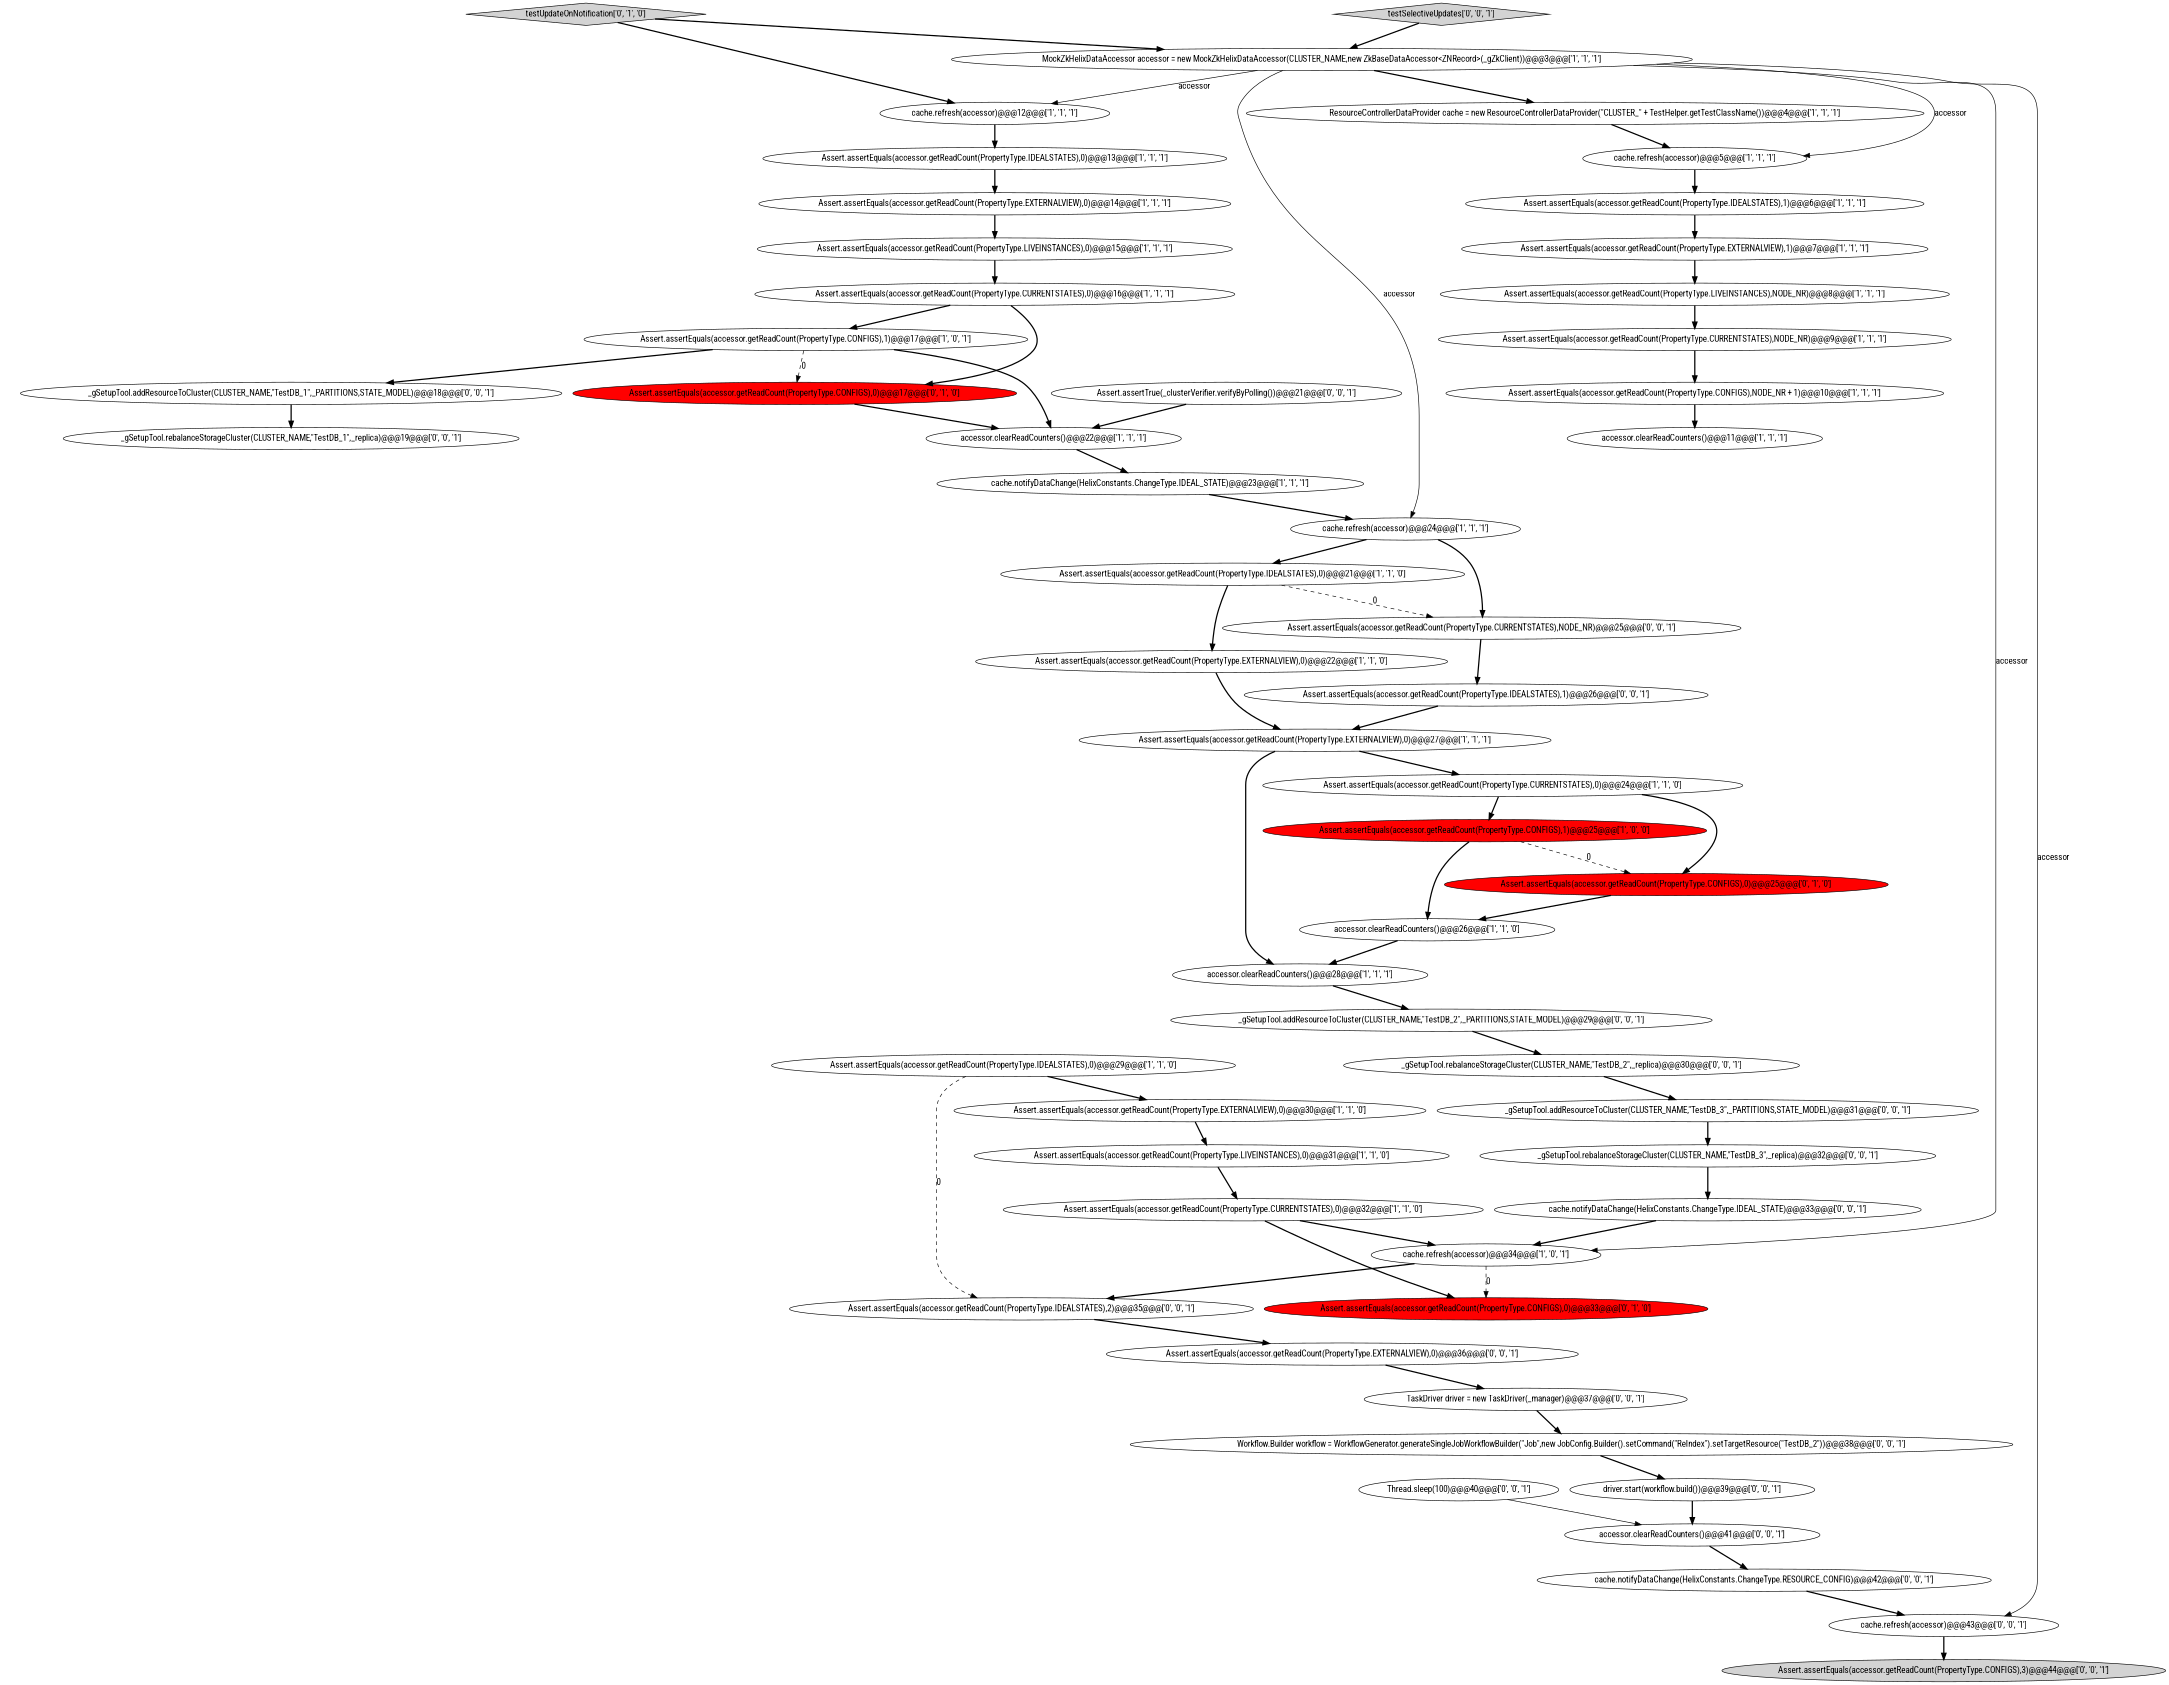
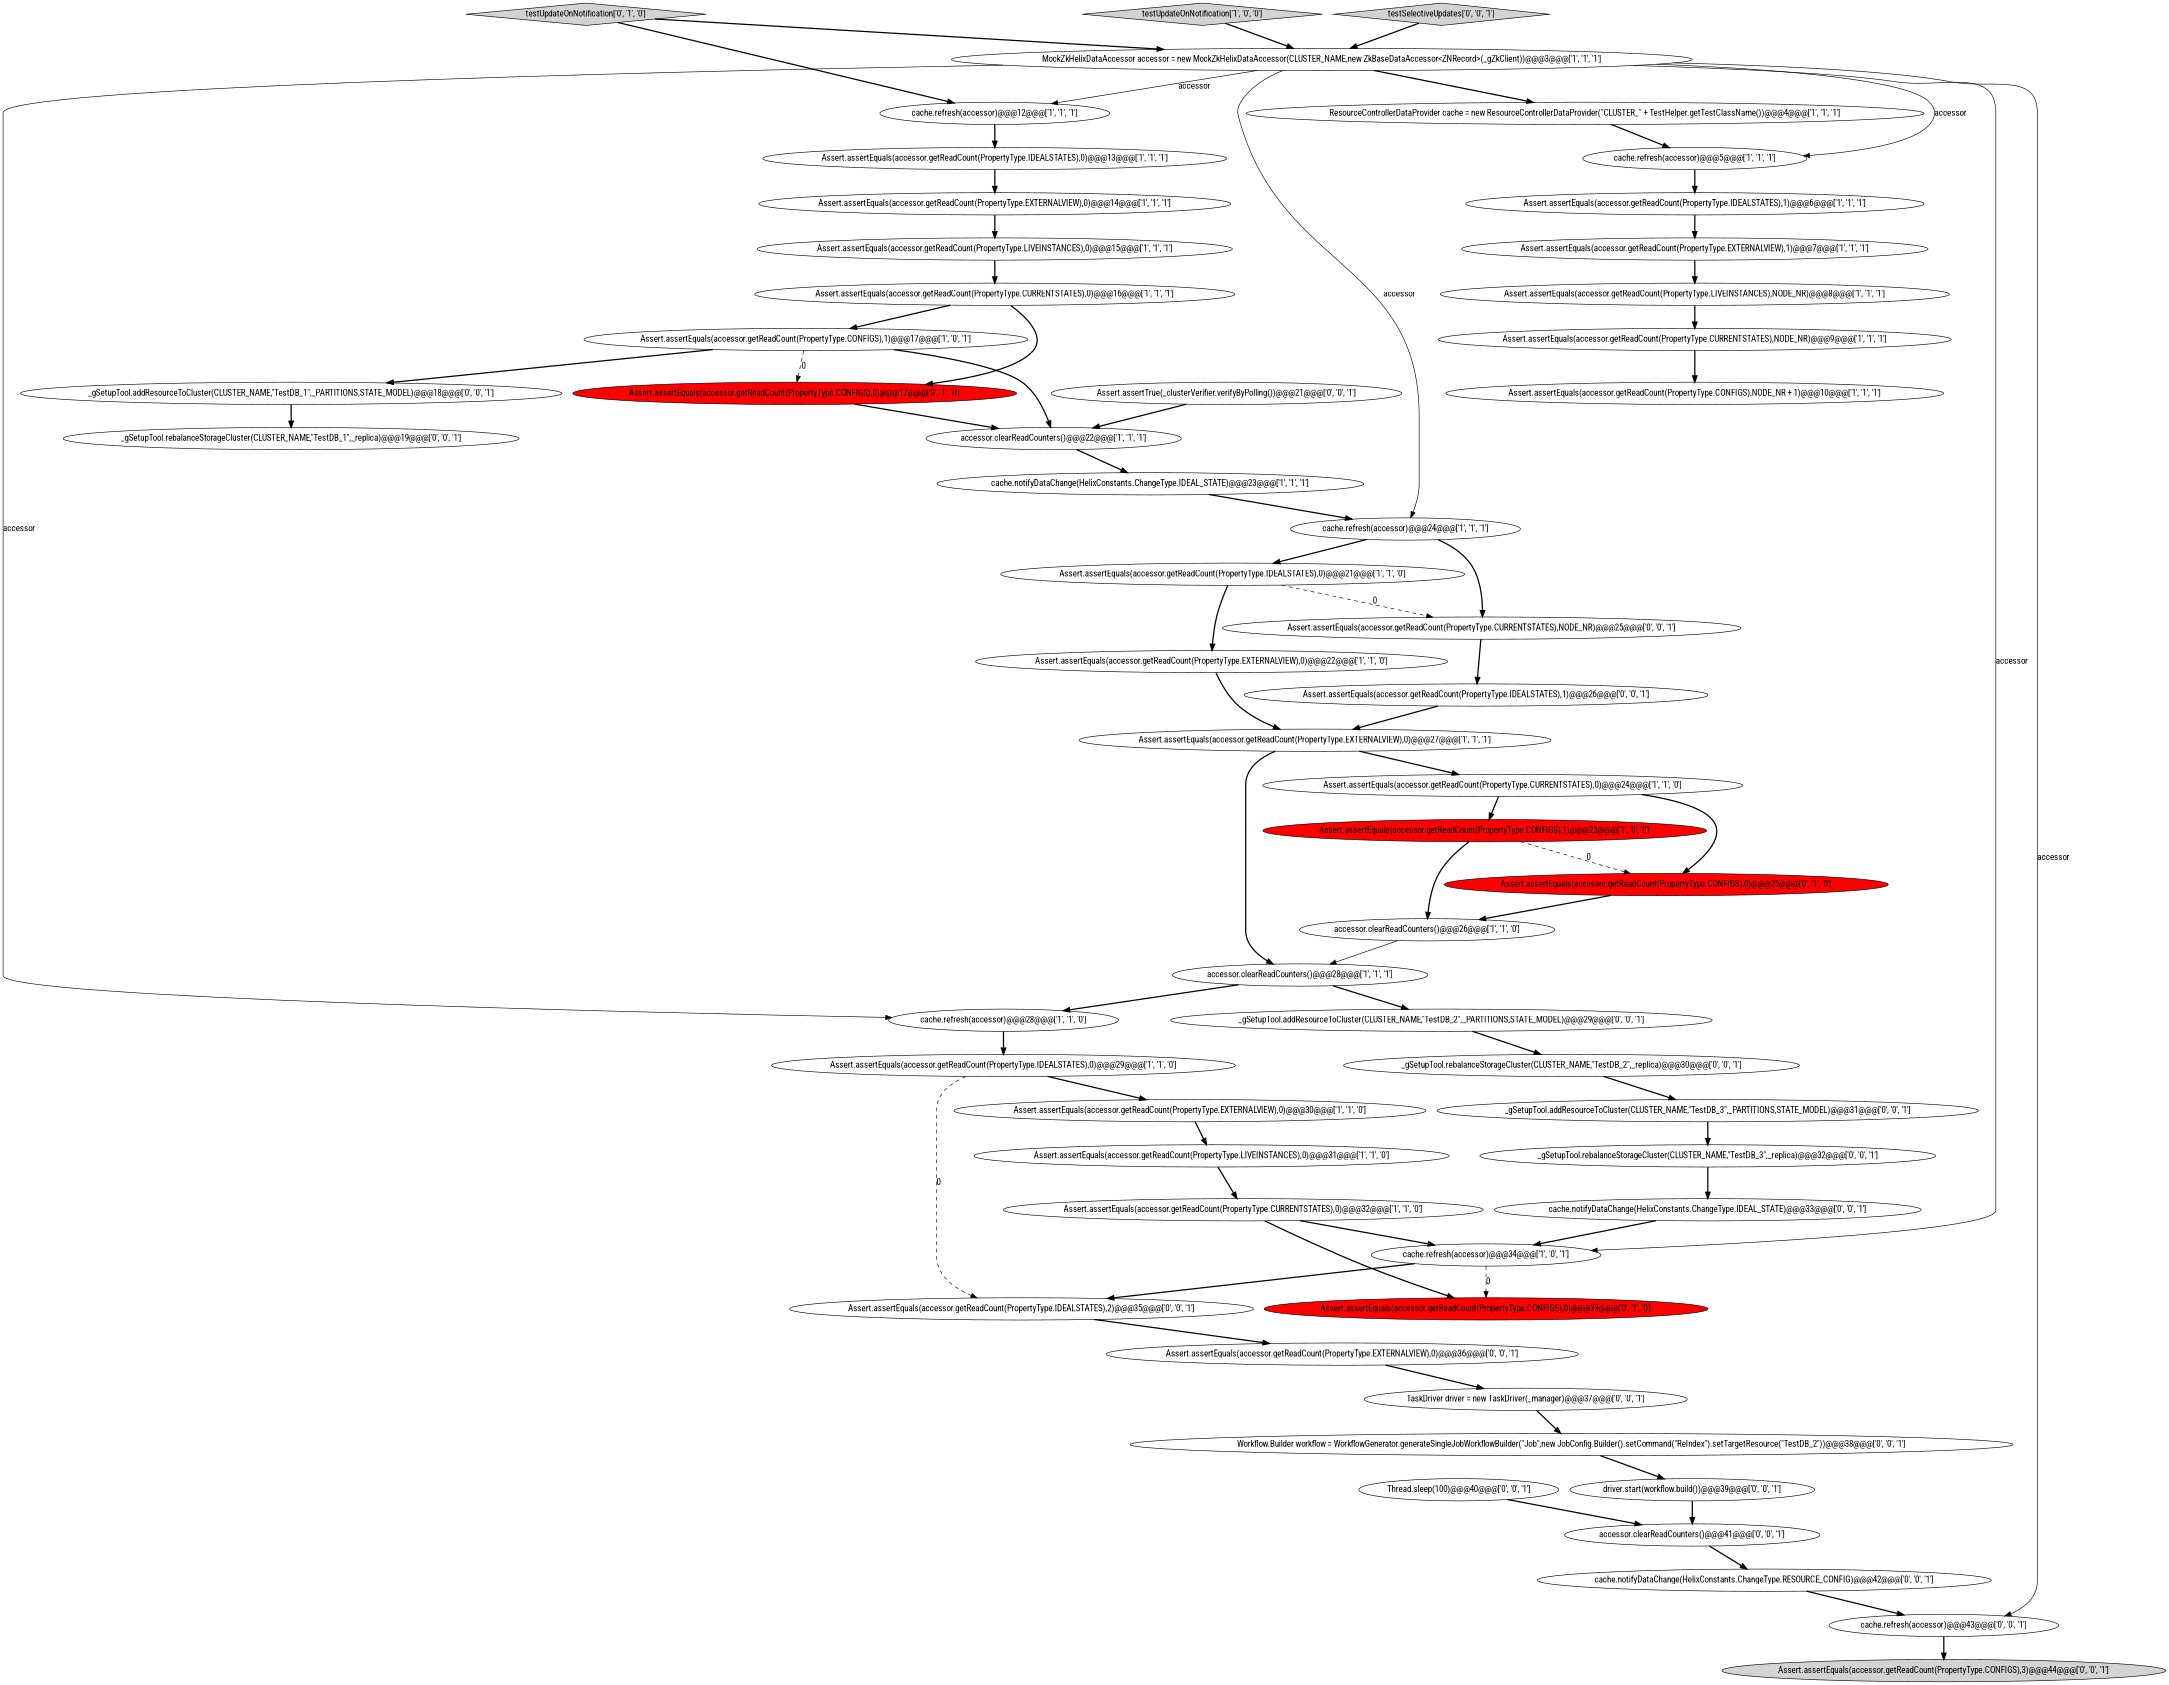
node "testUpdateOnNotification['1', '0', '0']": added
node "accessor.clearReadCounters()@@@11@@@['1', '1', '1']": removed
edge "accessor.clearReadCounters()@@@26@@@['1', '1', '0']" -> "accessor.clearReadCounters()@@@28@@@['1', '1', '1']": style bold -> solid
node "cache.refresh(accessor)@@@28@@@['1', '1', '0']": added
edge "Thread.sleep(100)@@@40@@@['0', '0', '1']" -> "accessor.clearReadCounters()@@@41@@@['0', '0', '1']": style solid -> bold
